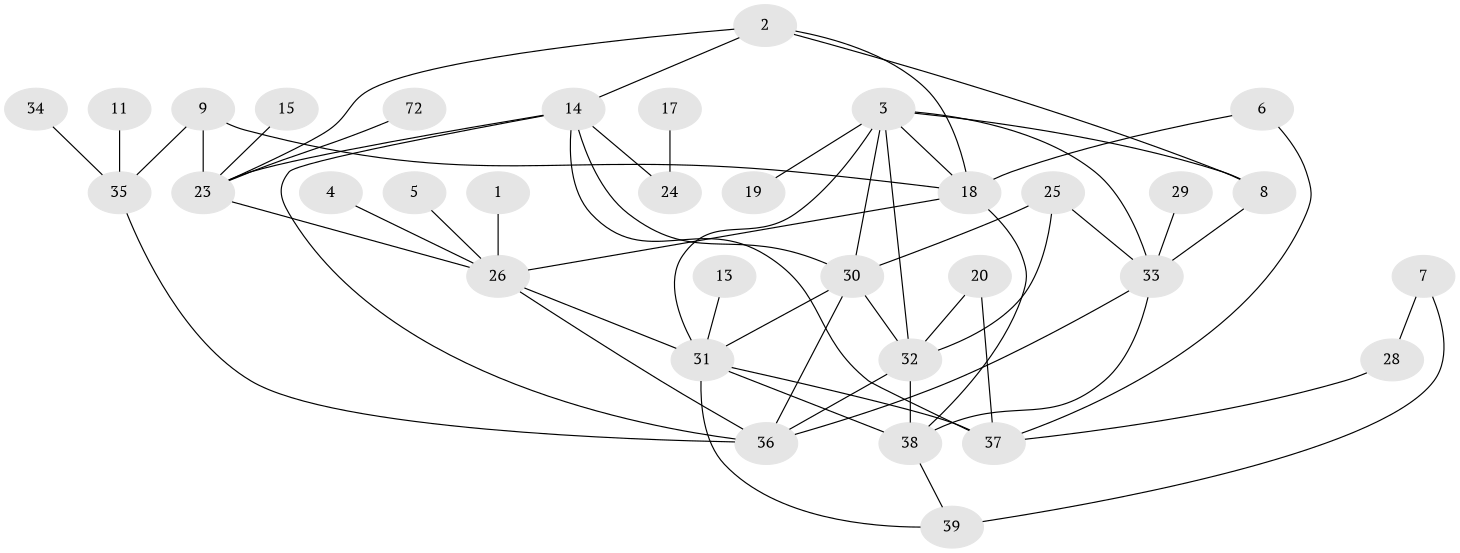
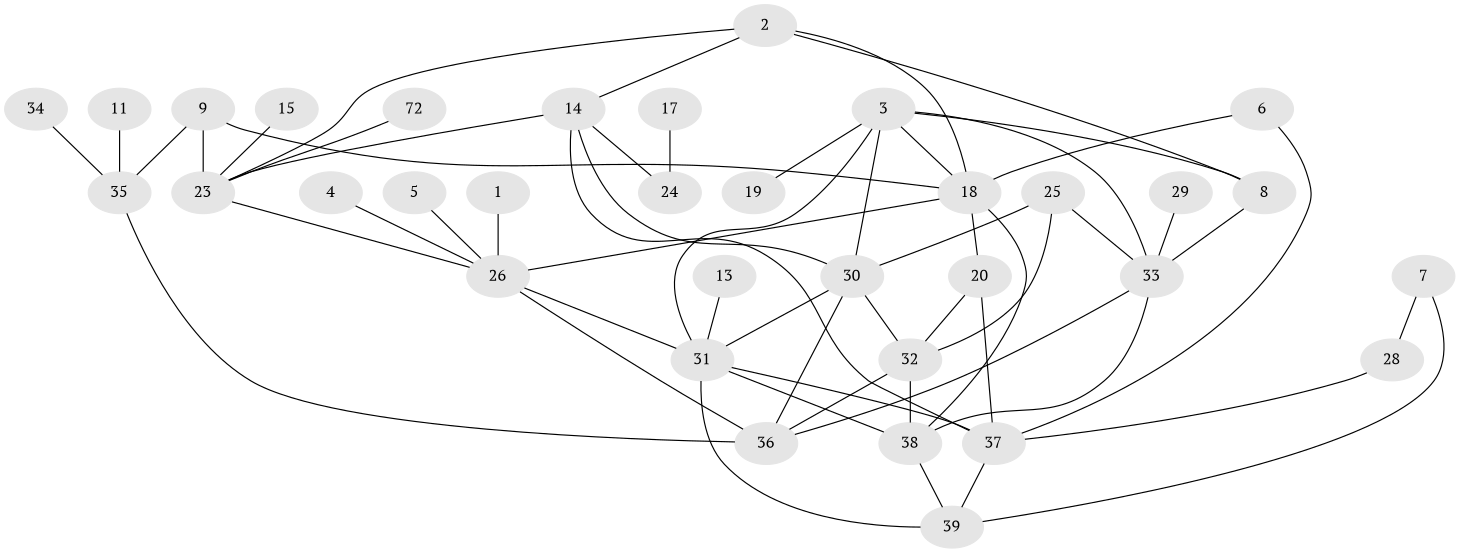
edge "3" -- "32": removed
edge "18" -- "20": added
edge "14" -- "36": removed
edge "37" -- "39": added
